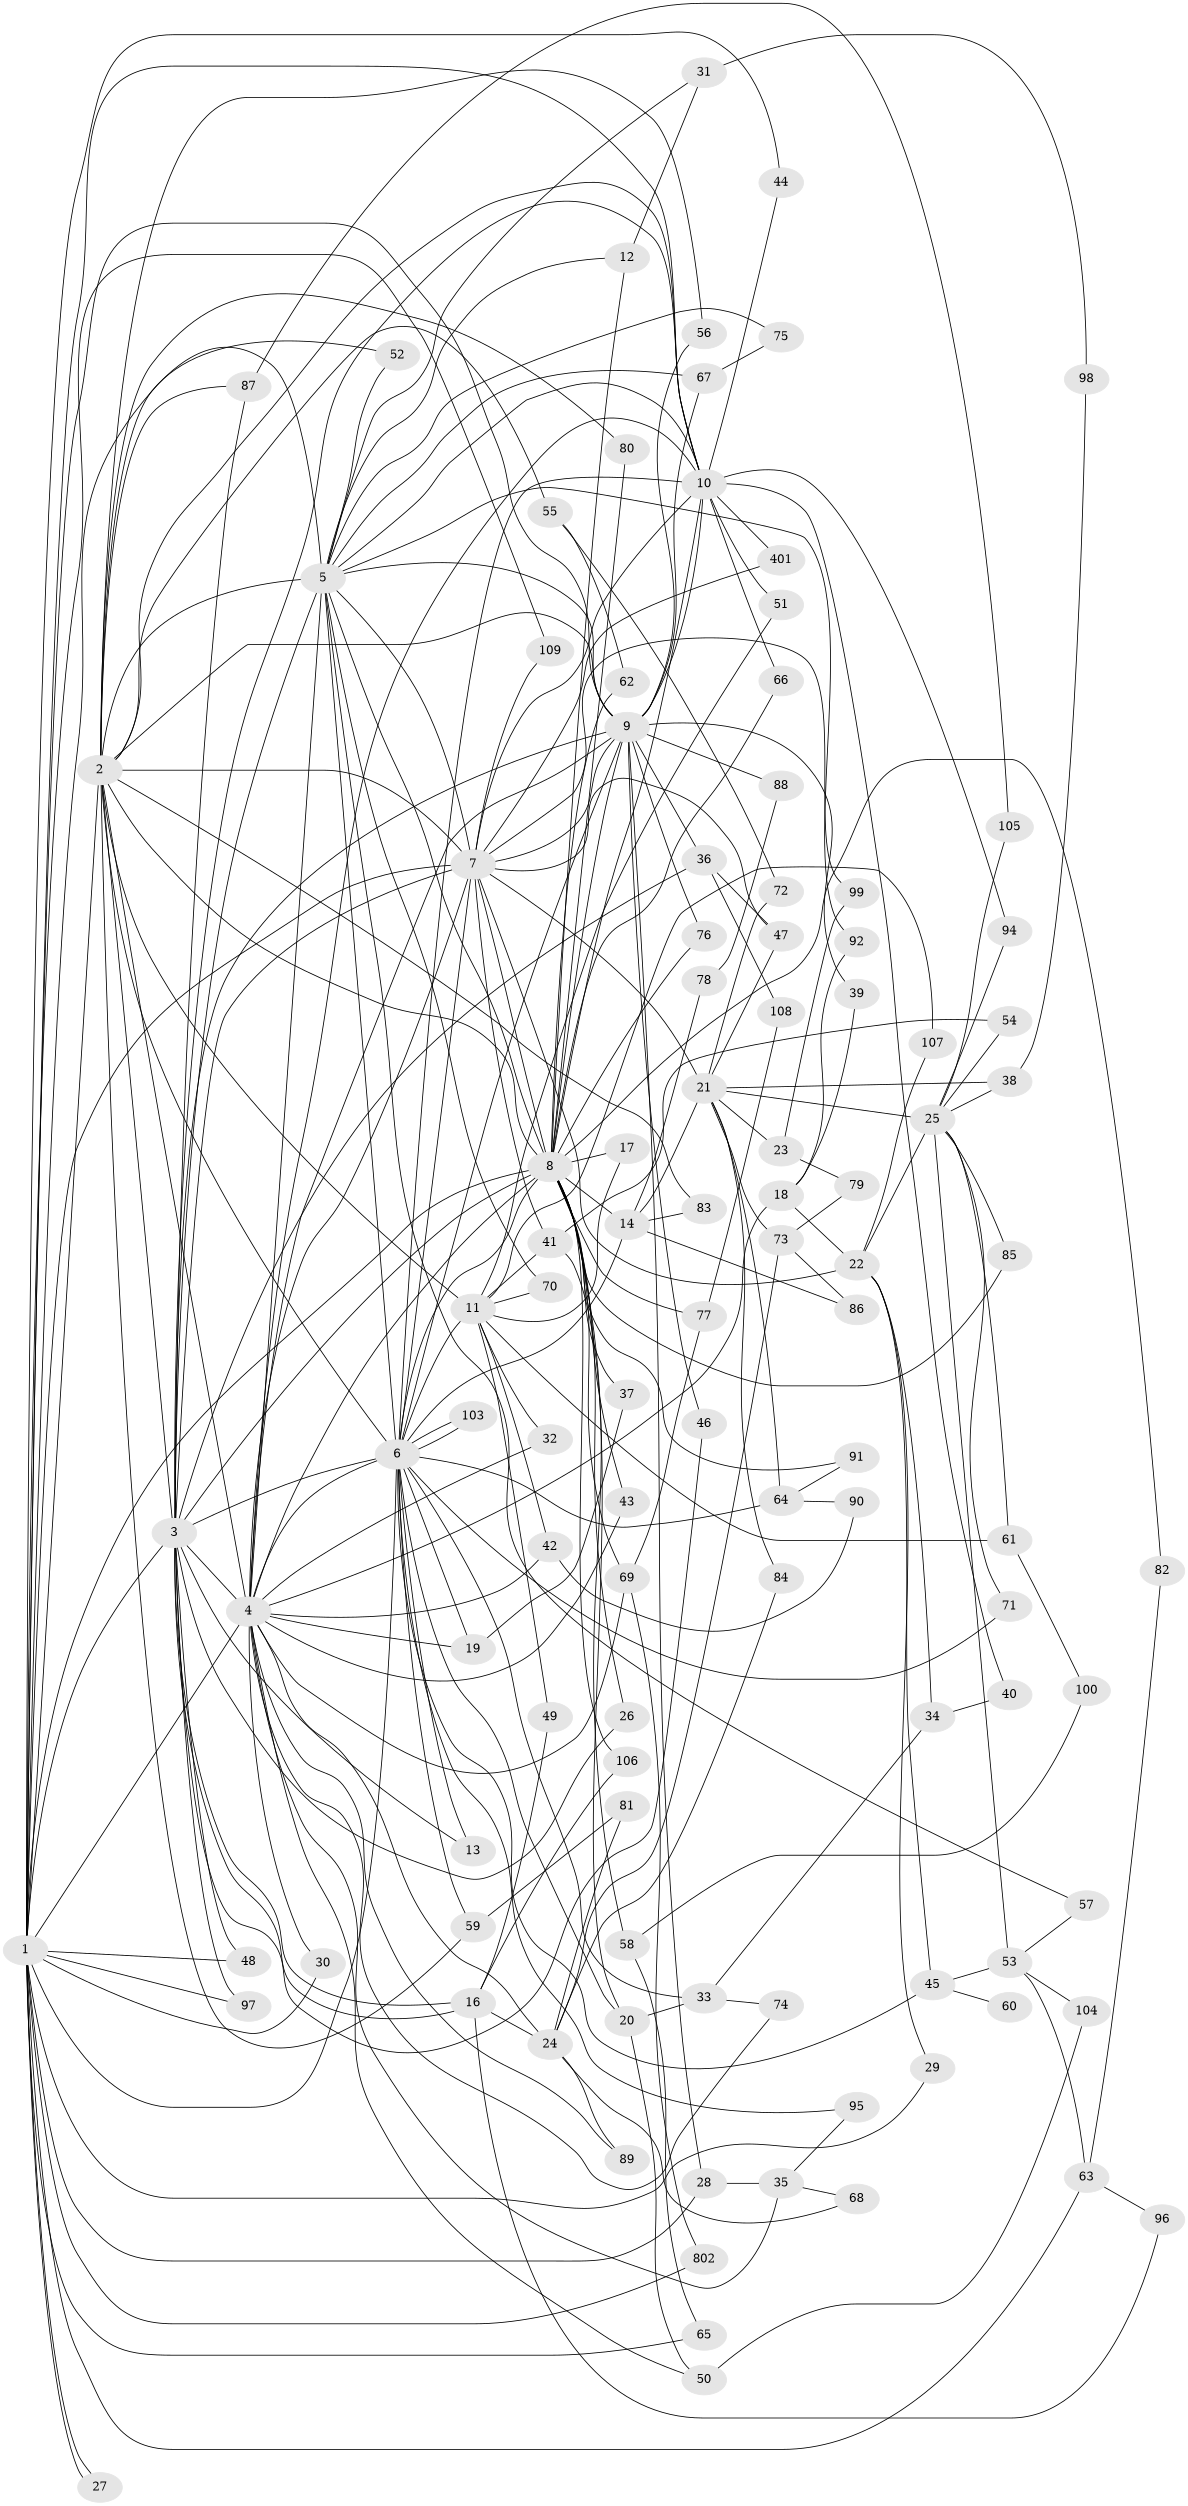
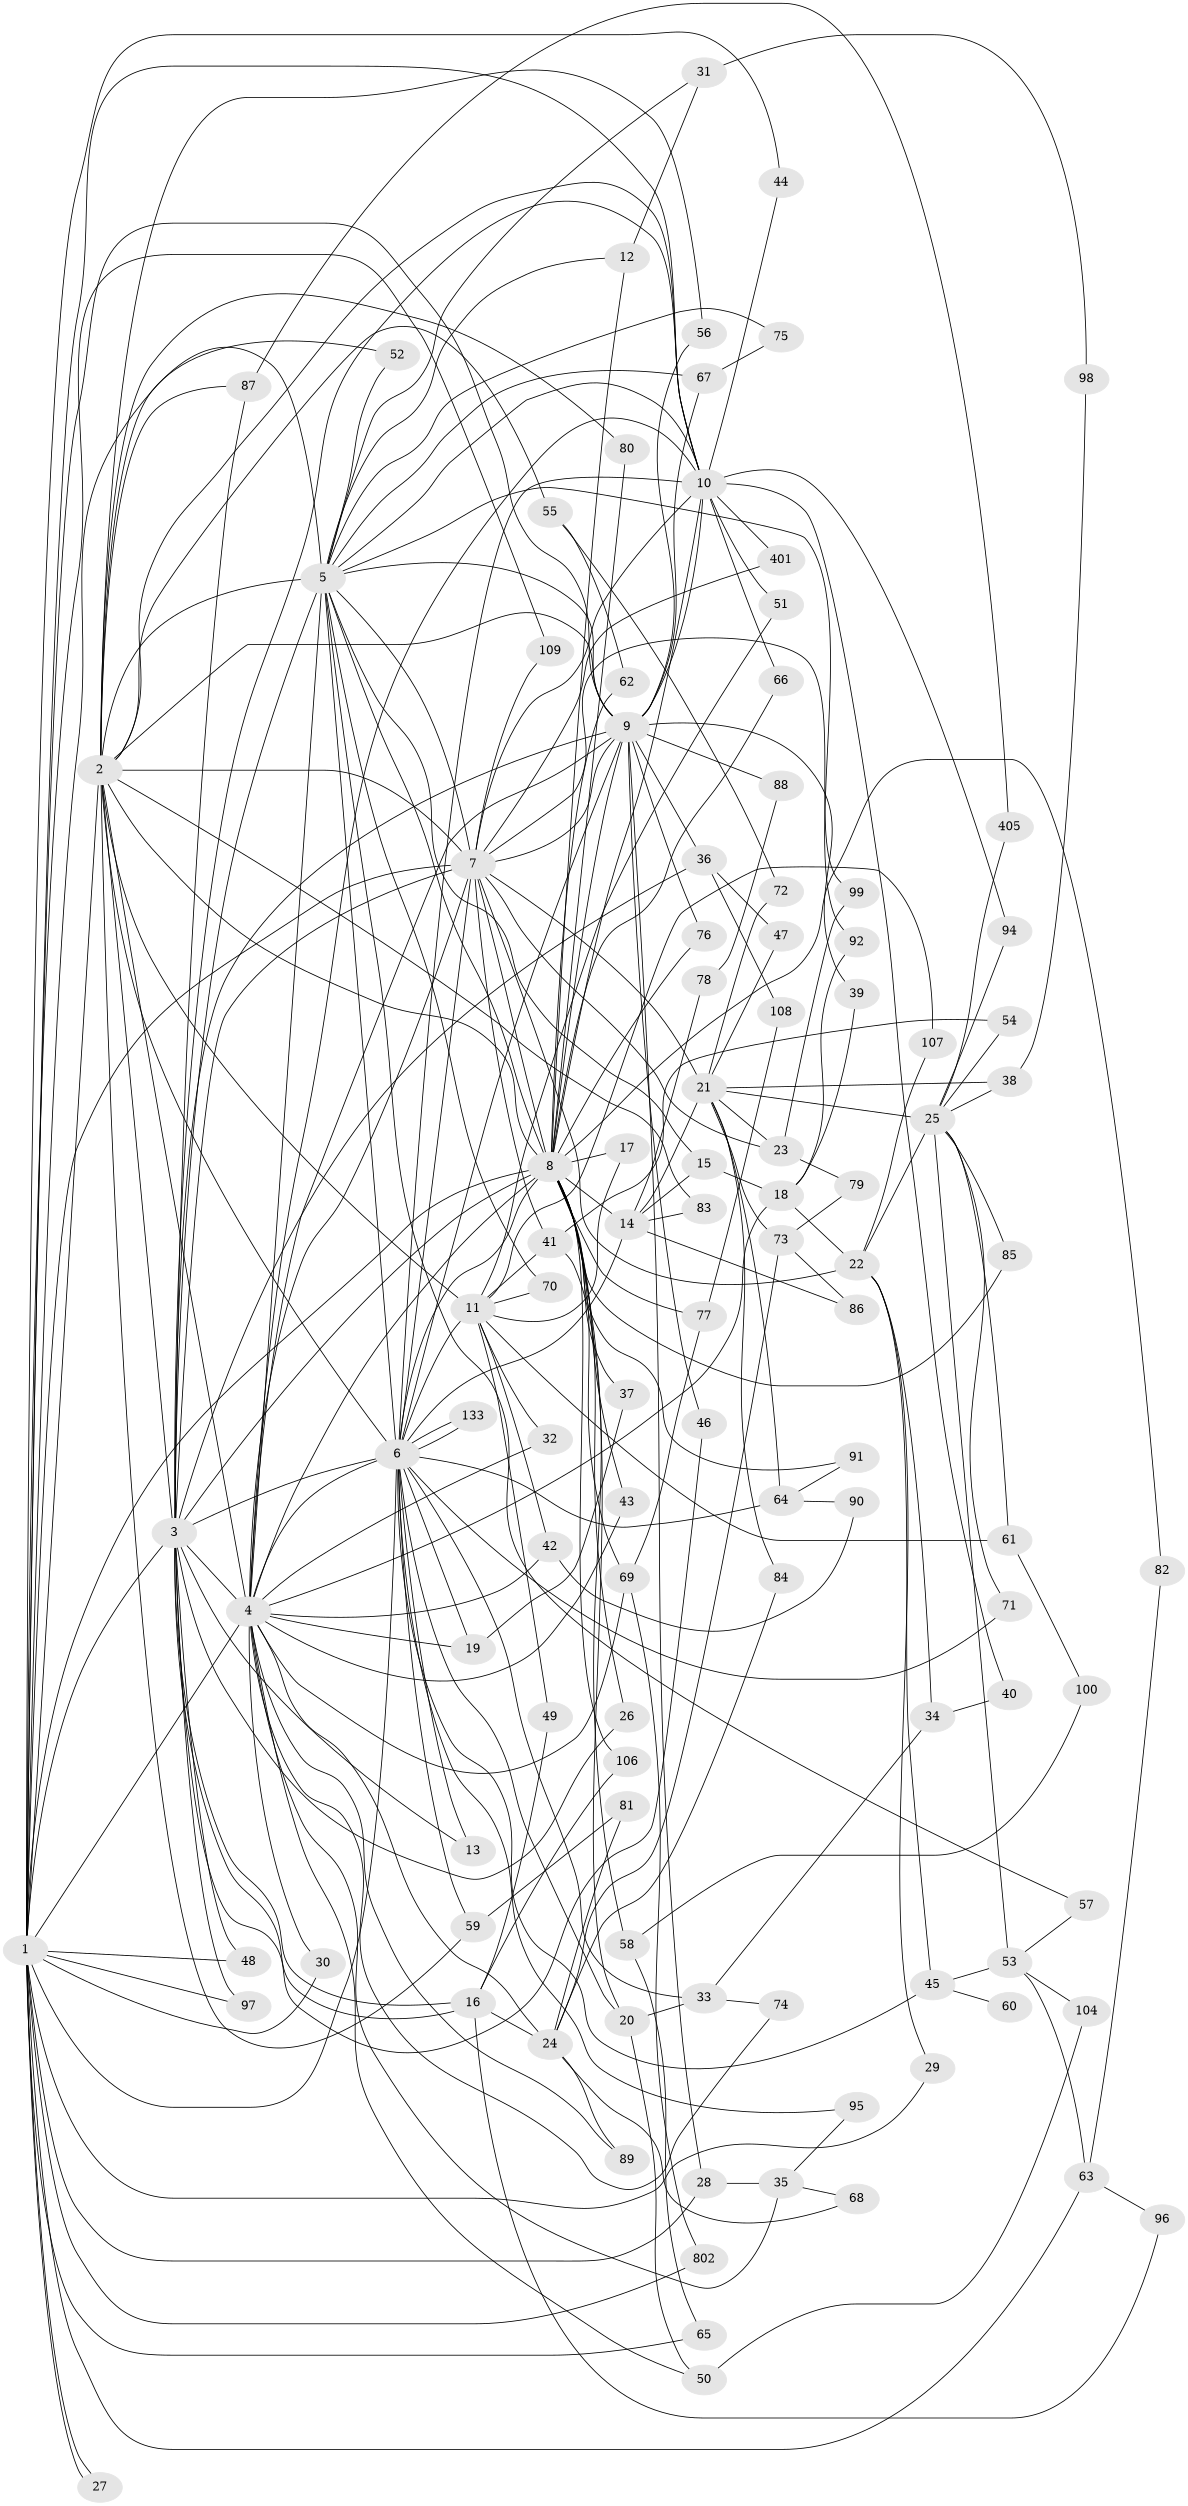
edge "7" -- "47": now "7" -- "23"
node "105": label "105" -> "405"
node "15": added
node "103": label "103" -> "133"
